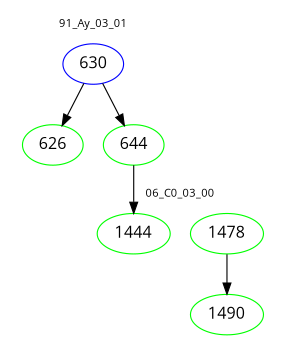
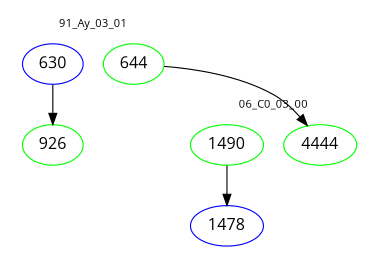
edge "630" -> "644": removed
node "626": label "626" -> "926"
node "1444": label "1444" -> "4444"
node "1478": color green -> blue
edge "1478" -> "1490": reversed
